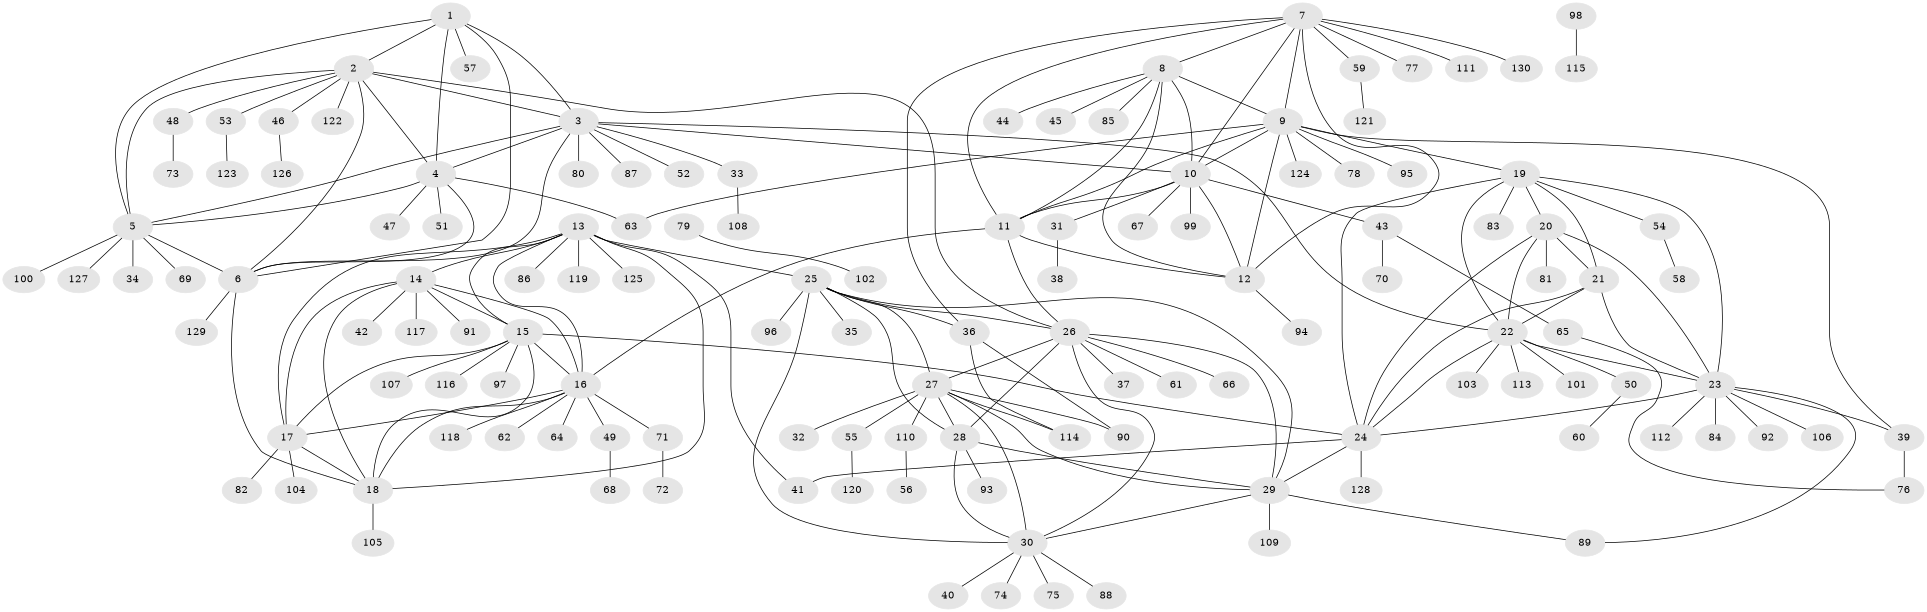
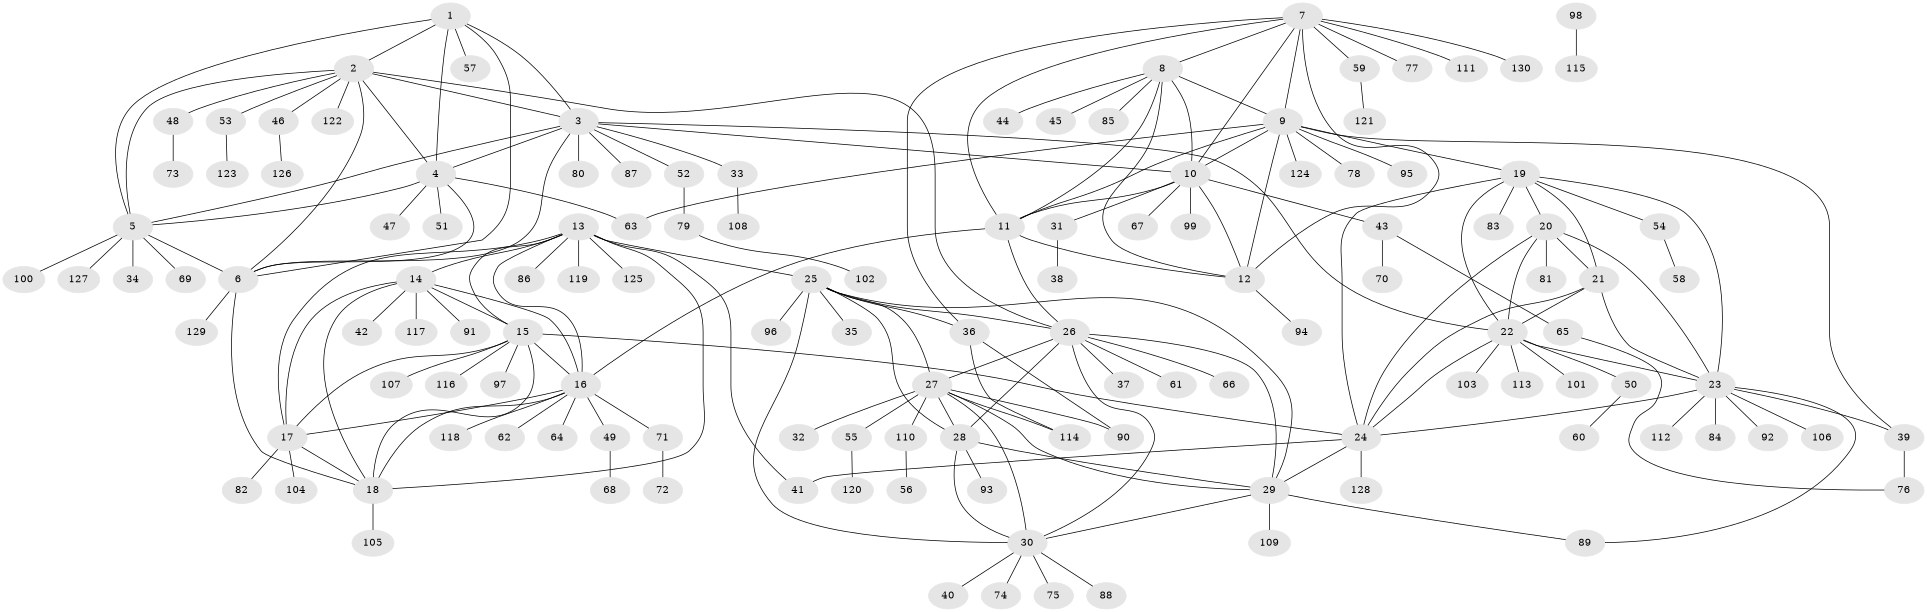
edge "52" -- "79": added
